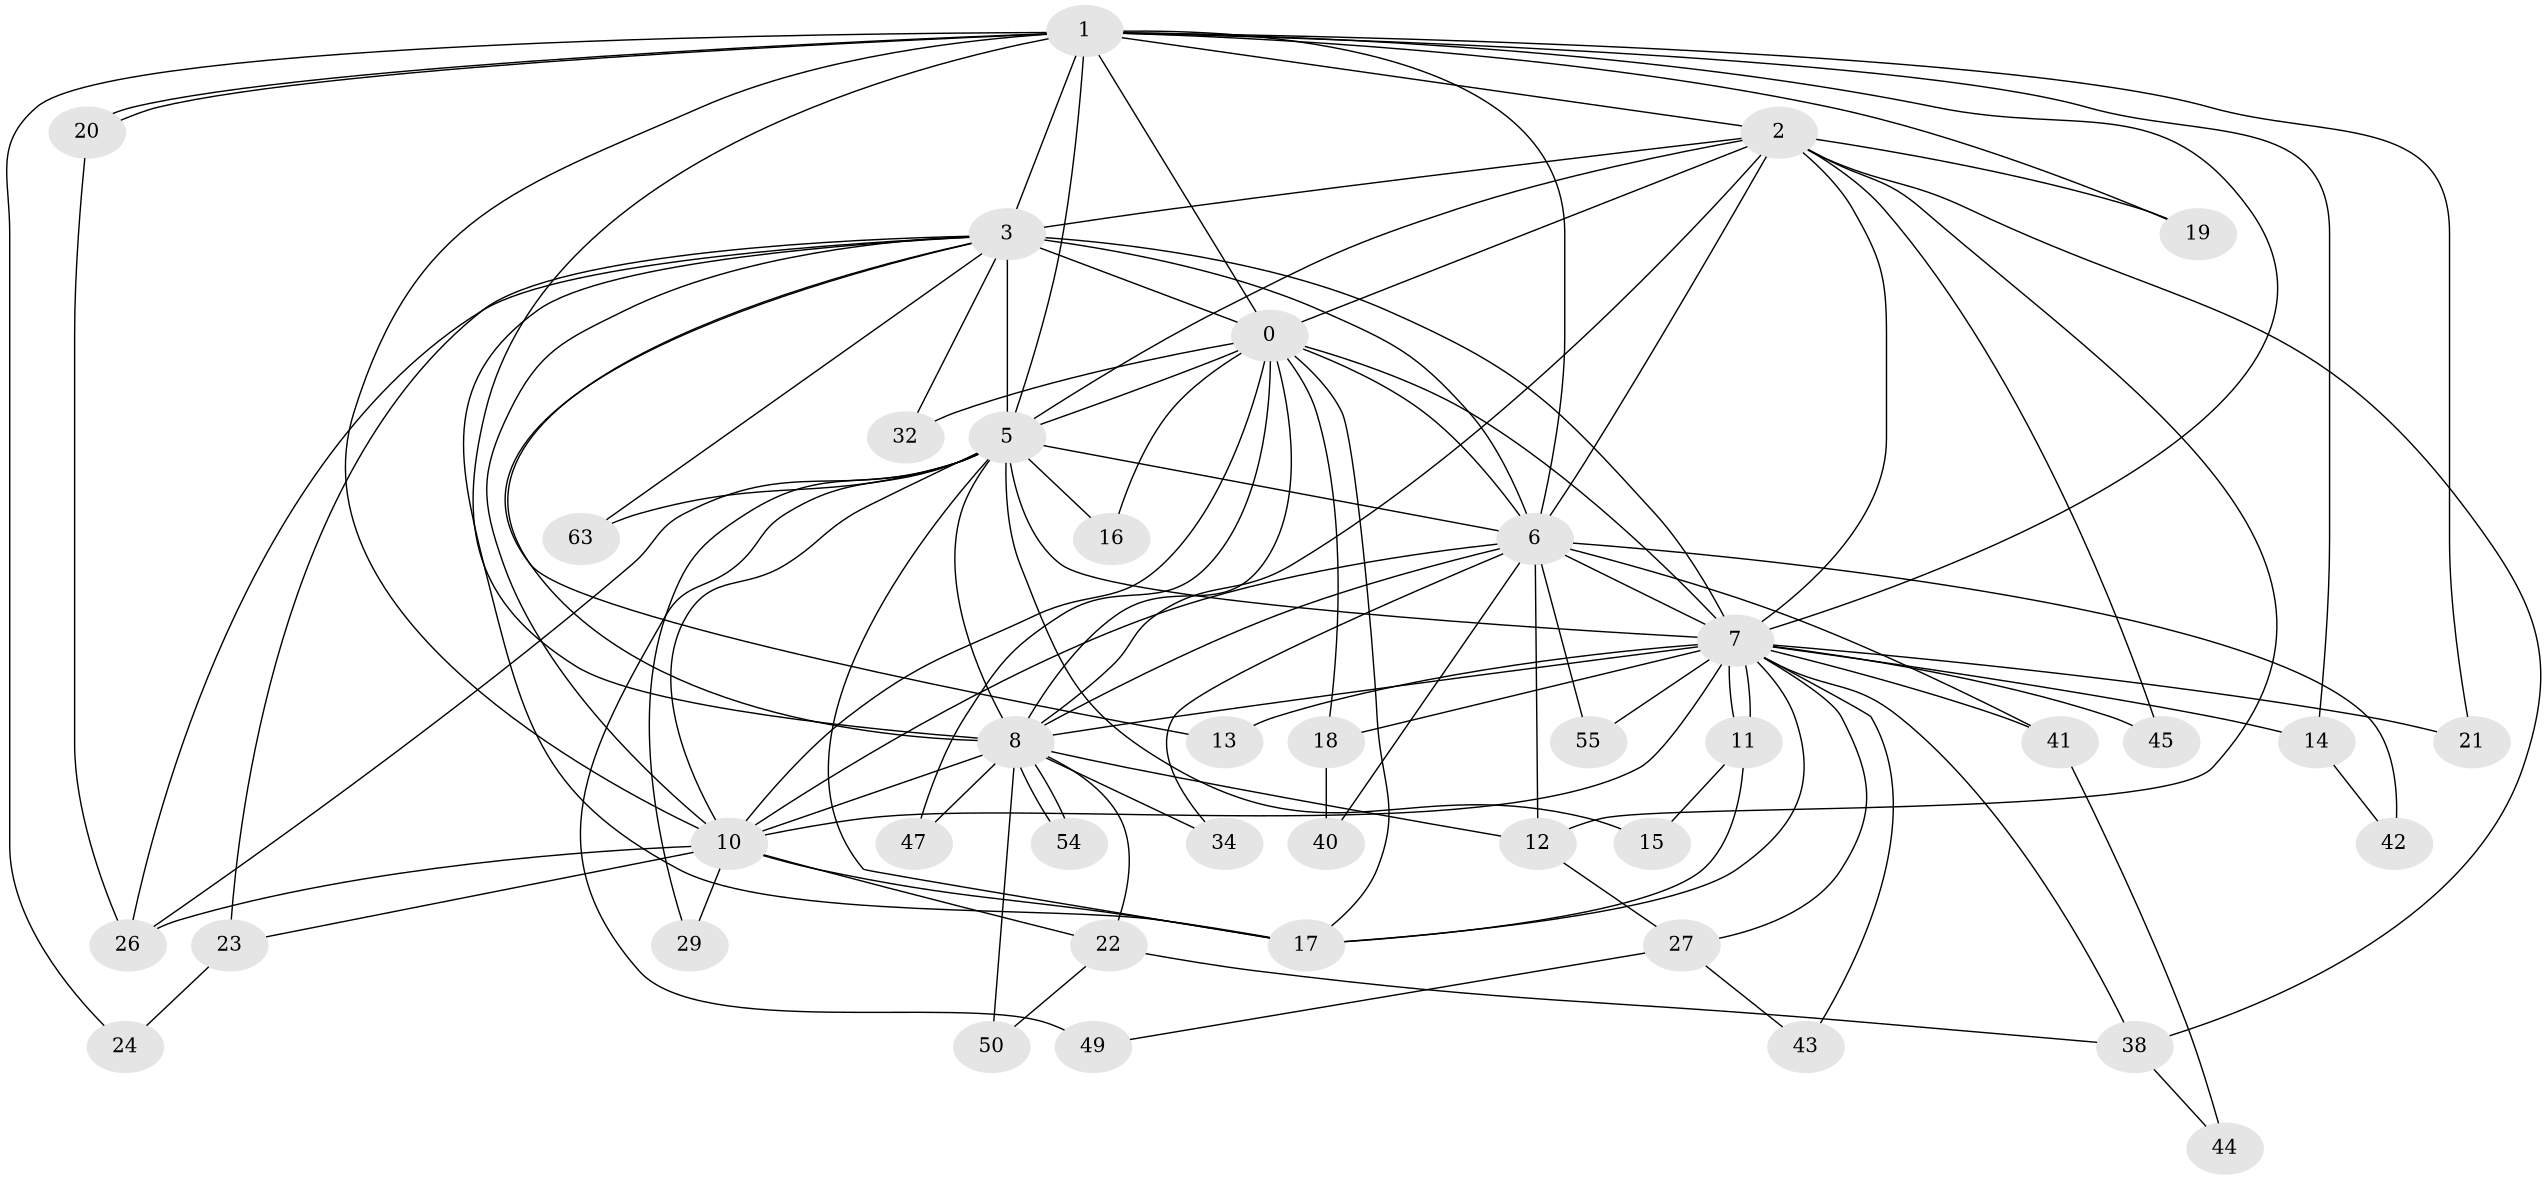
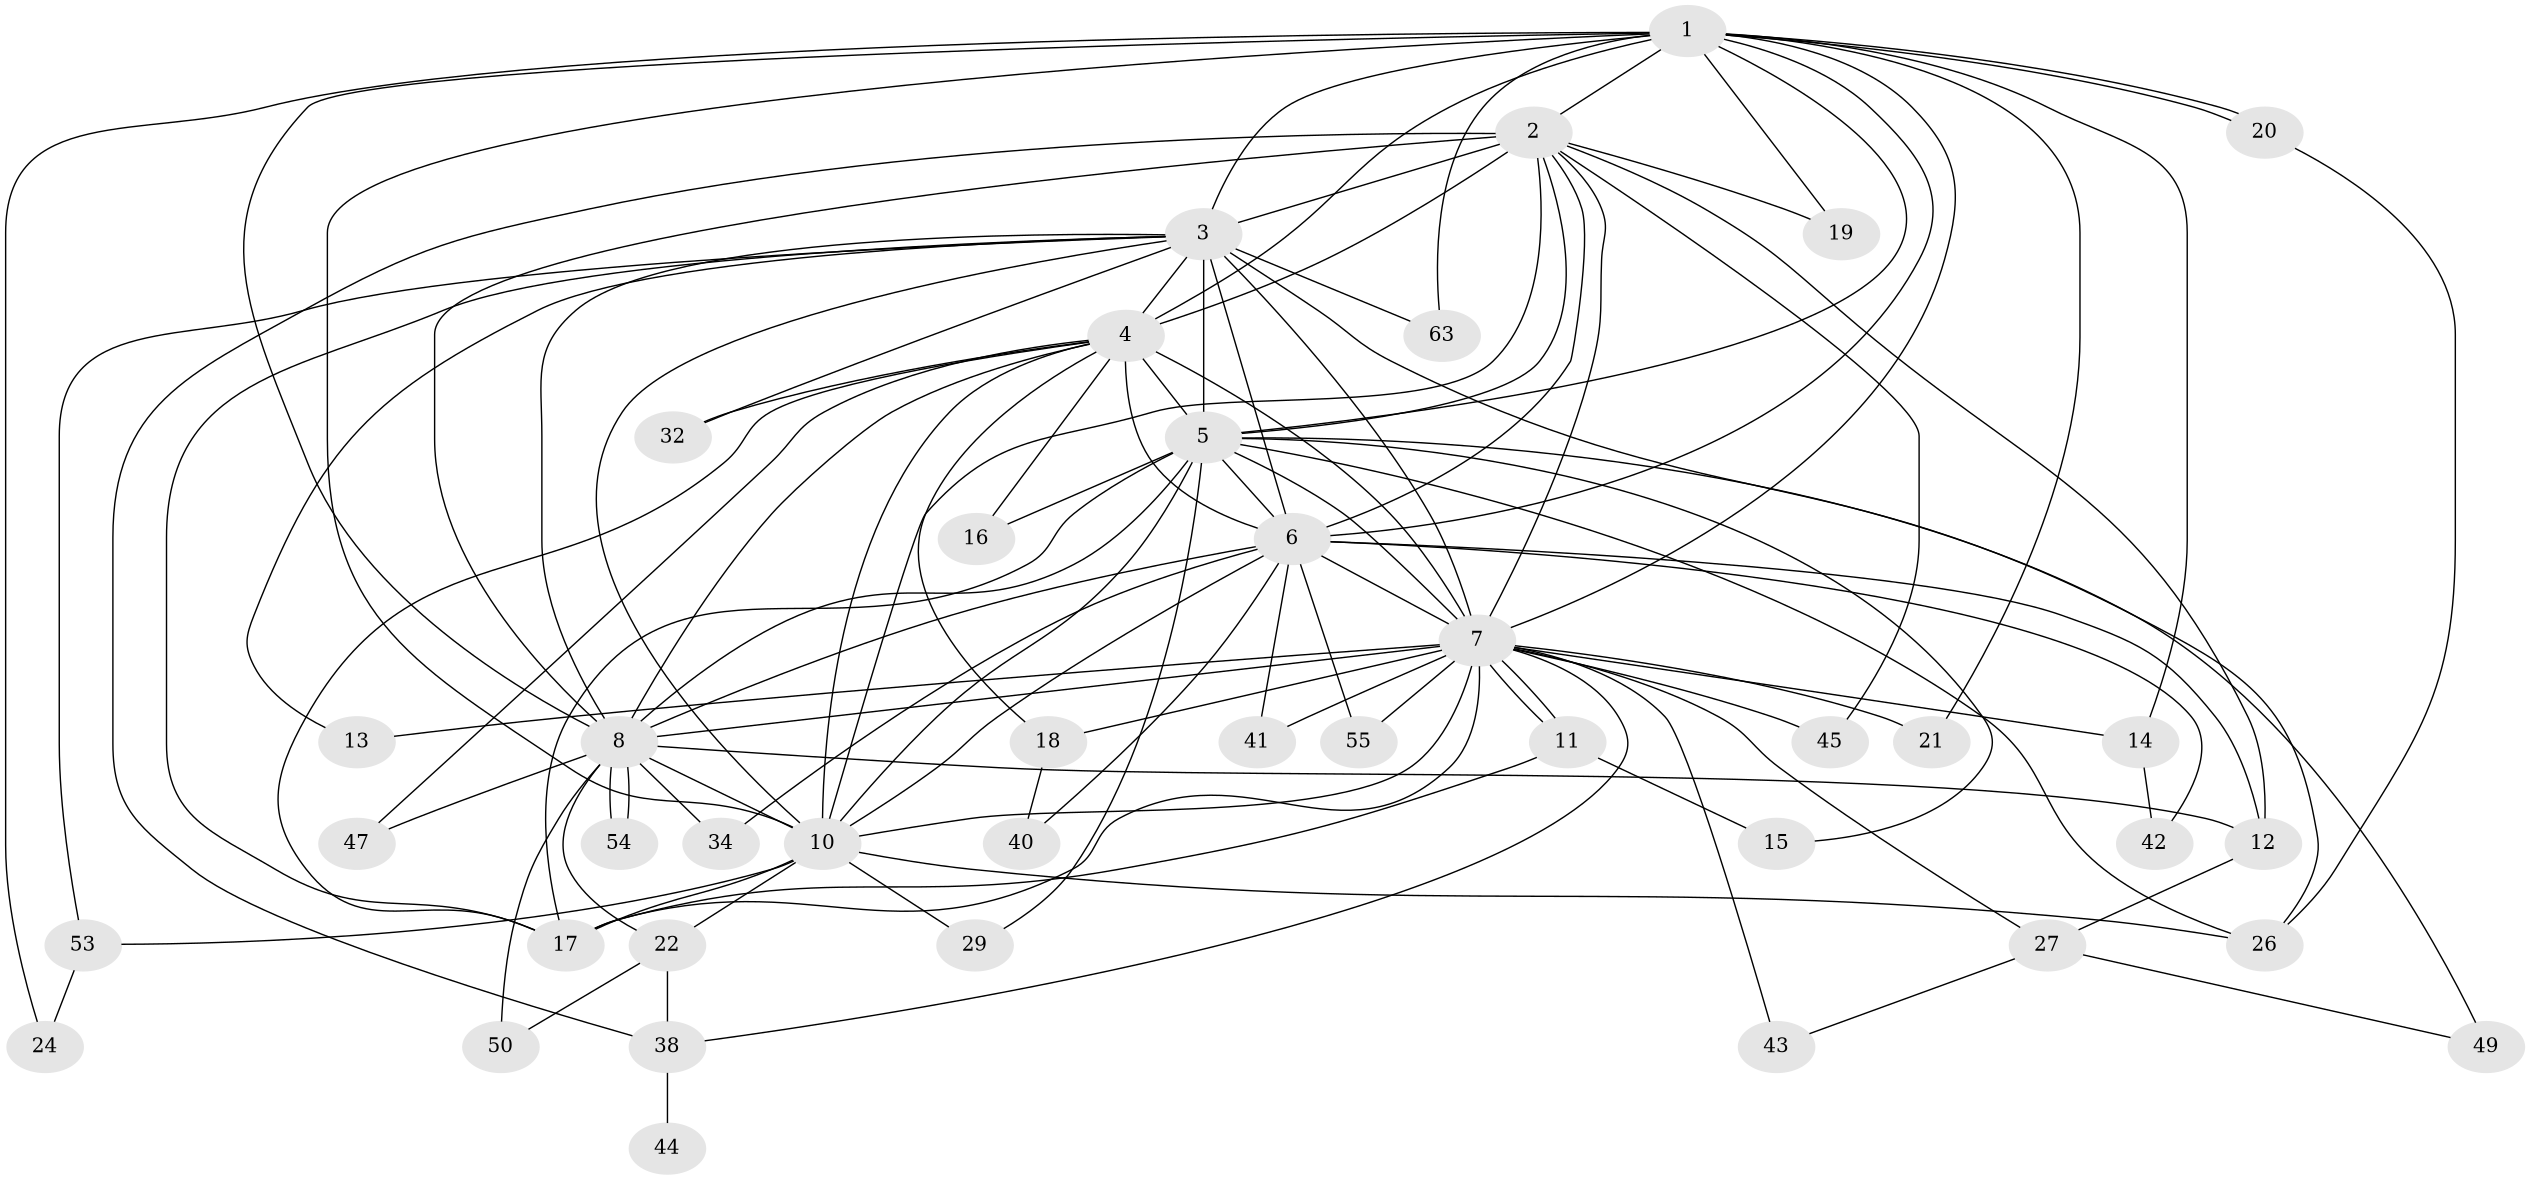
node "0": label "0" -> "4"
edge "2" -- "10": added
edge "5" -- "63": now "1" -- "63"
edge "41" -- "44": removed
node "23": label "23" -> "53"
